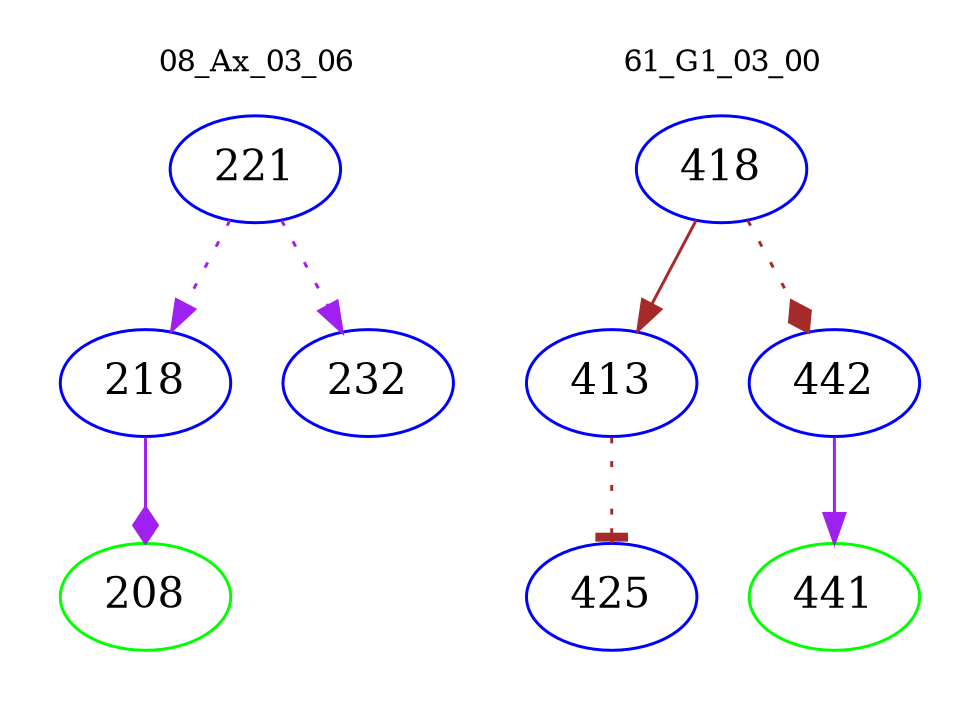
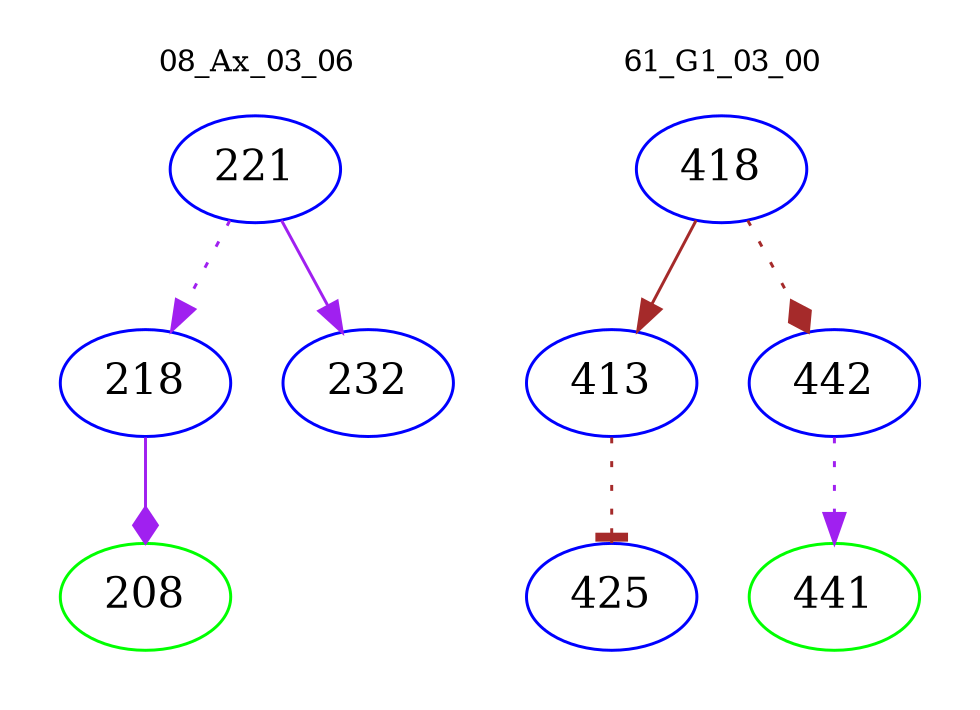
edge "221" -> "232": style dotted -> solid
edge "442" -> "441": style solid -> dotted
